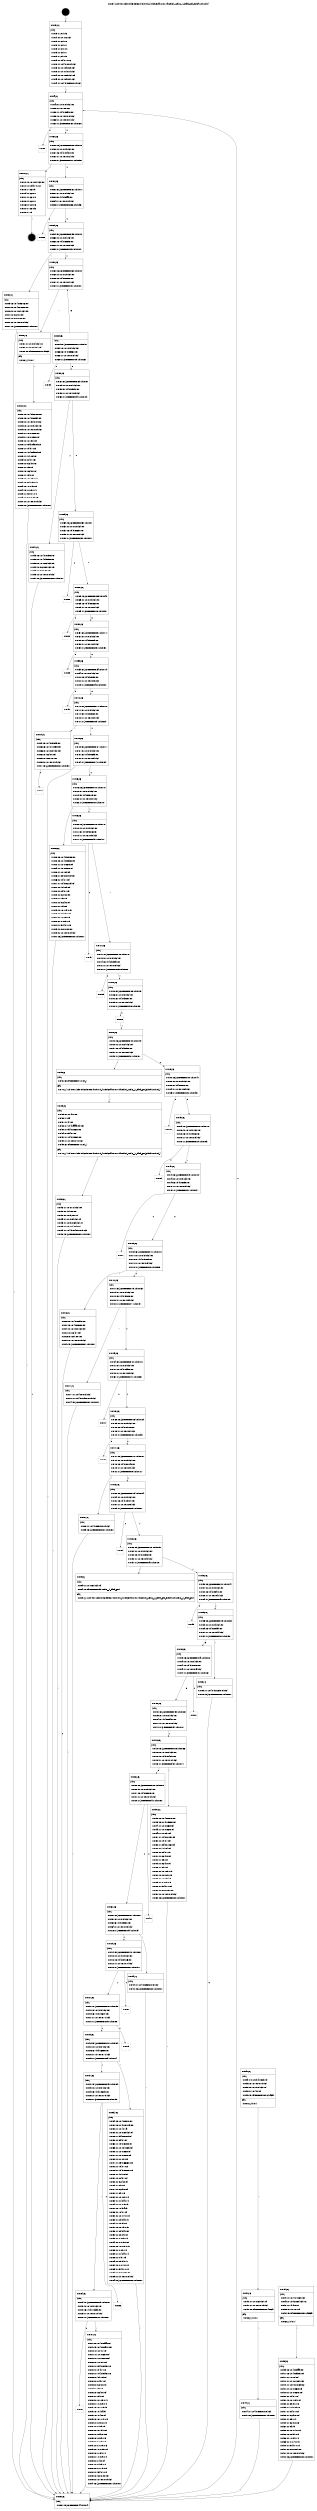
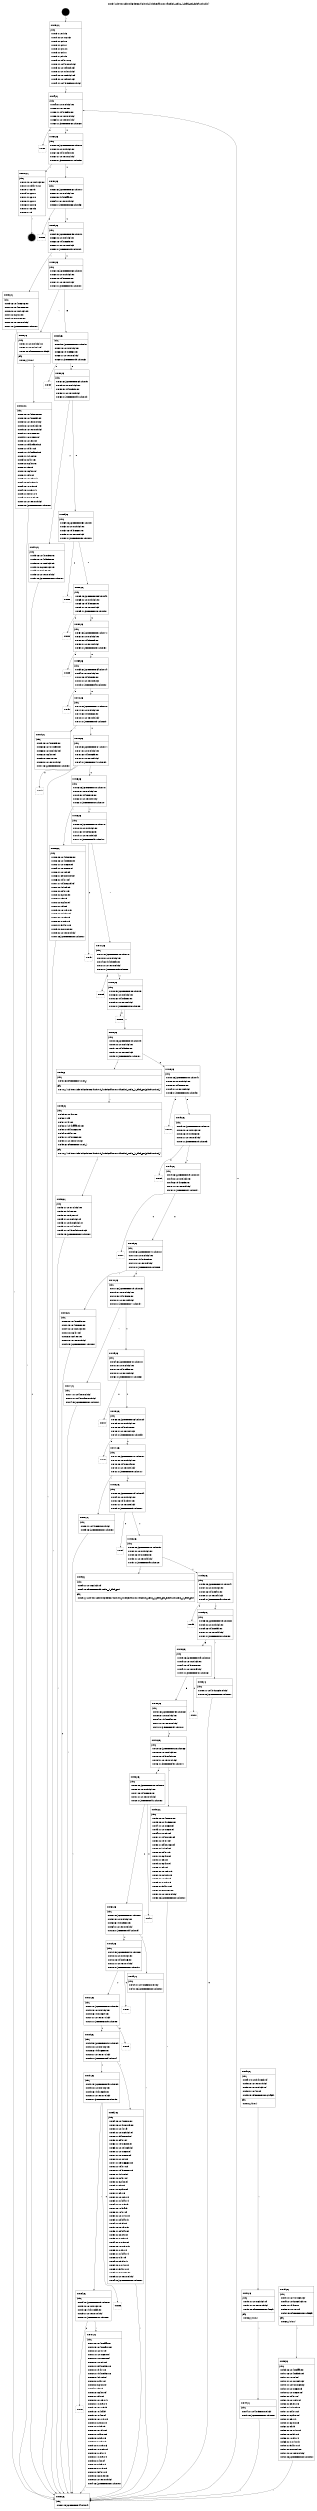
edge "0x40157d [25]" -> "0x401564 [25]": reversed
edge "0x401a4b [27]" -> "0x40211b": now "0x40162c [25]" -> "0x40211b"
edge "0x401e75" -> "0x4016a9 [25]": now "0x401690 [25]" -> "0x4016a9 [25]"
